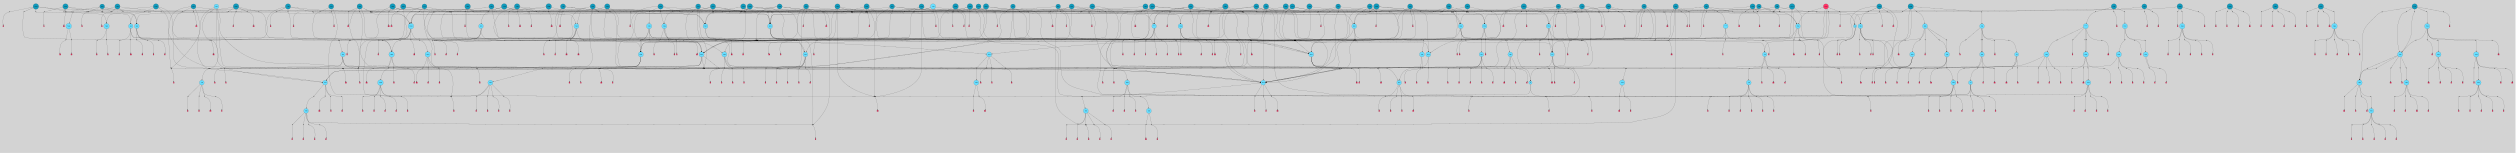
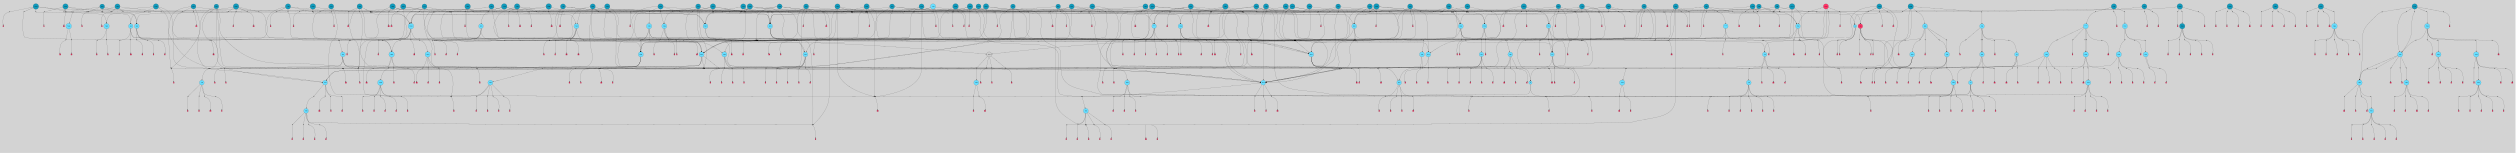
node "T793": fillcolor #66ddff -> #1199bb
node "T1048": added
node "T129": fillcolor #66ddff -> #ff3366
node "T1062": fillcolor #66ddff -> #1199bb
node "T924": fillcolor #66ddff -> #cccccc
node "T845": removed
